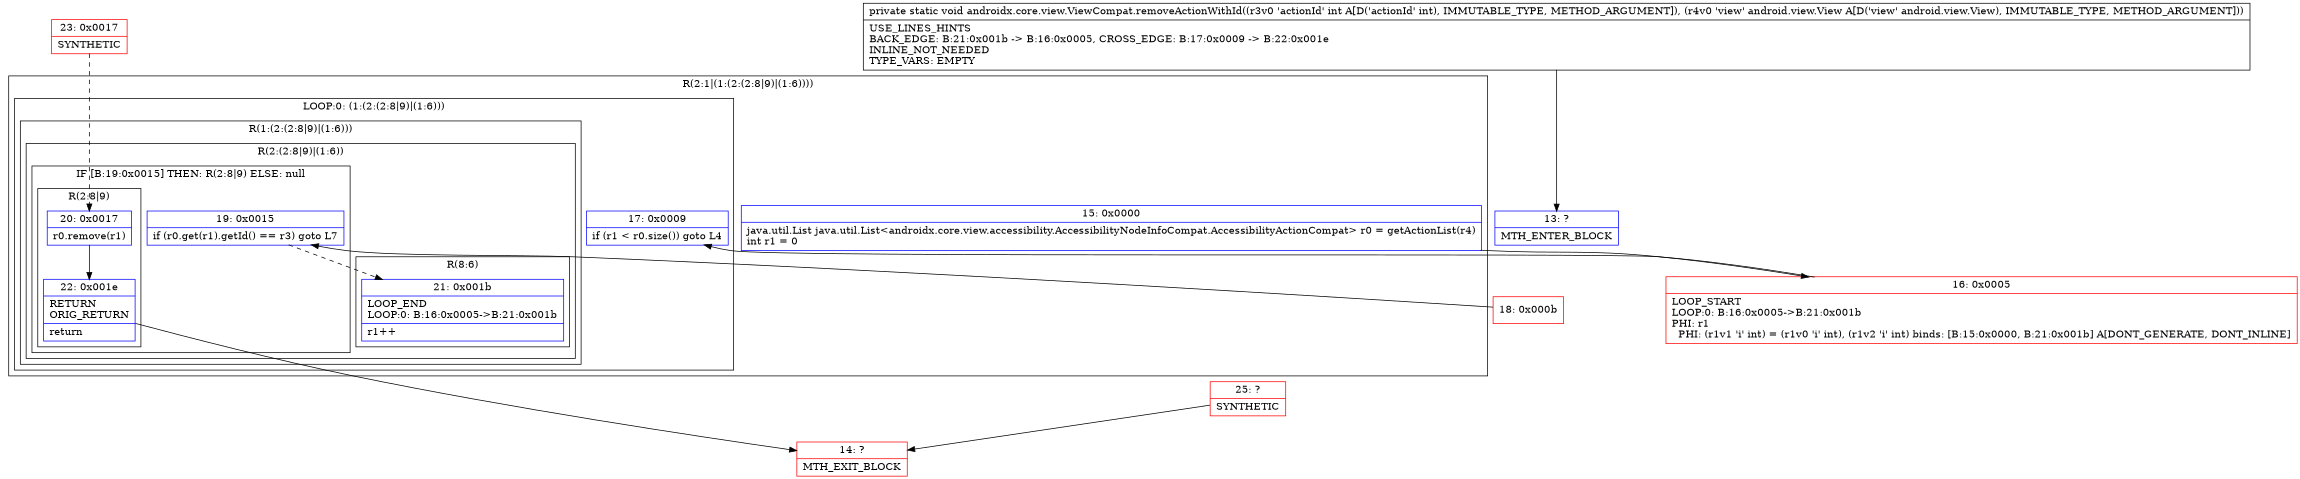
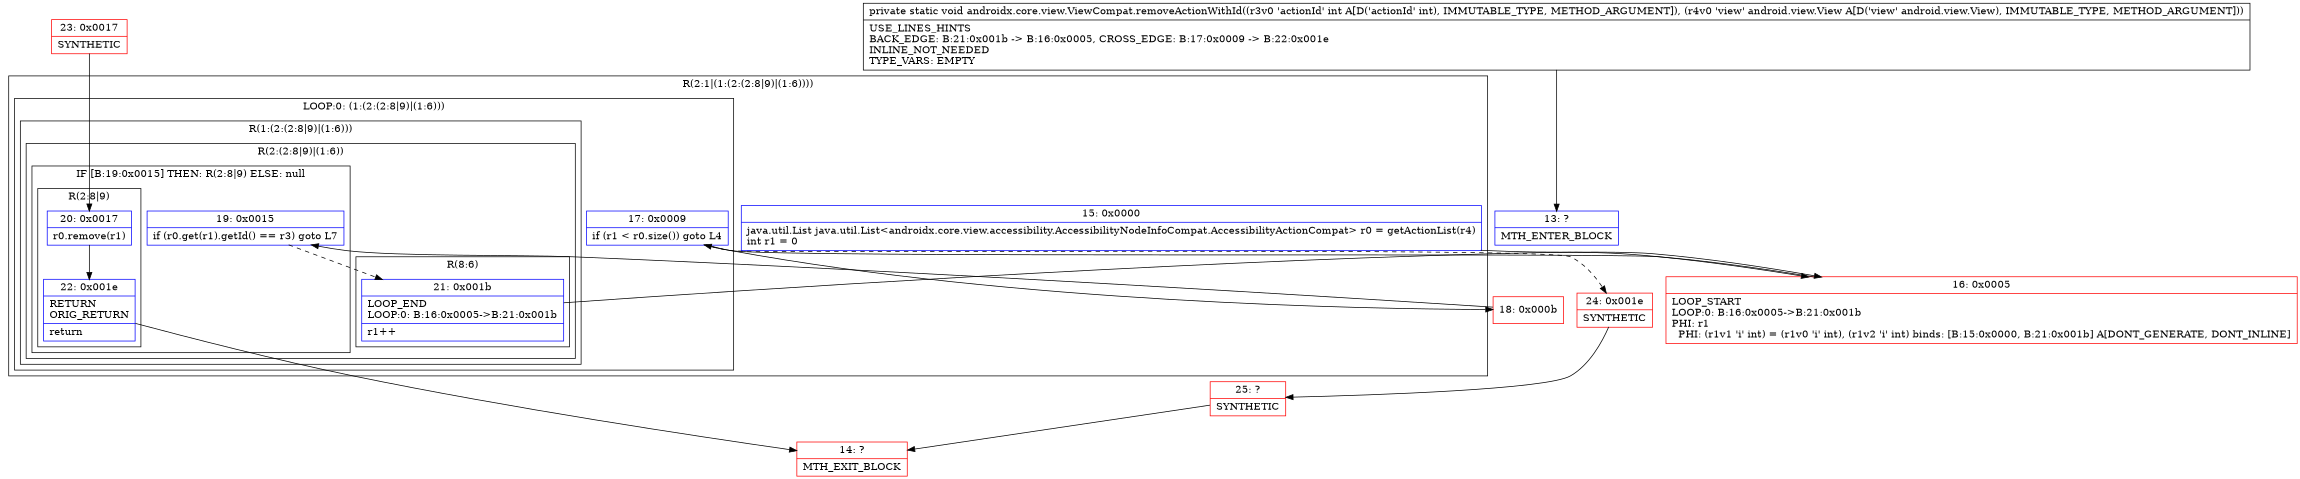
edge "23: 0x0017" -> "20: 0x0017": style dashed -> solid
edge "21: 0x001b" -> "16: 0x0005": added
edge "17: 0x0009" -> "18: 0x000b": added
node "24: 0x001e": added
